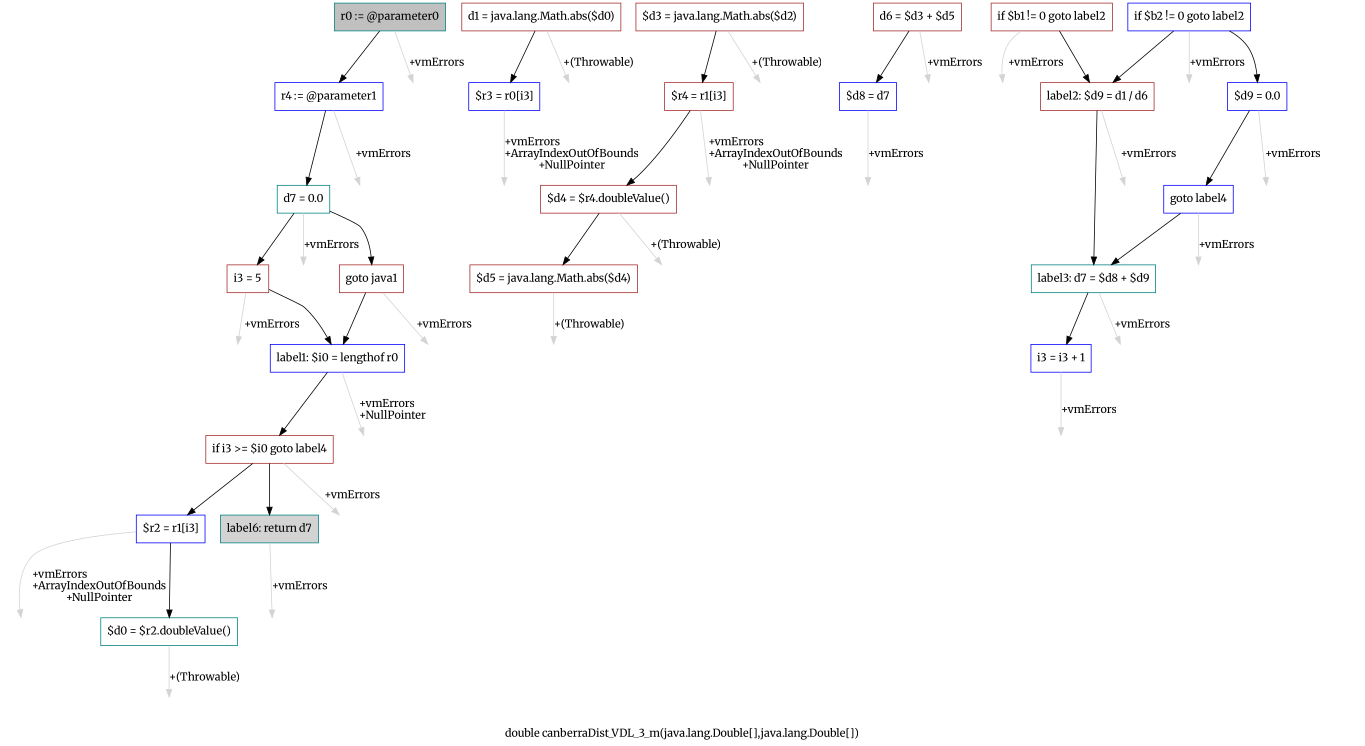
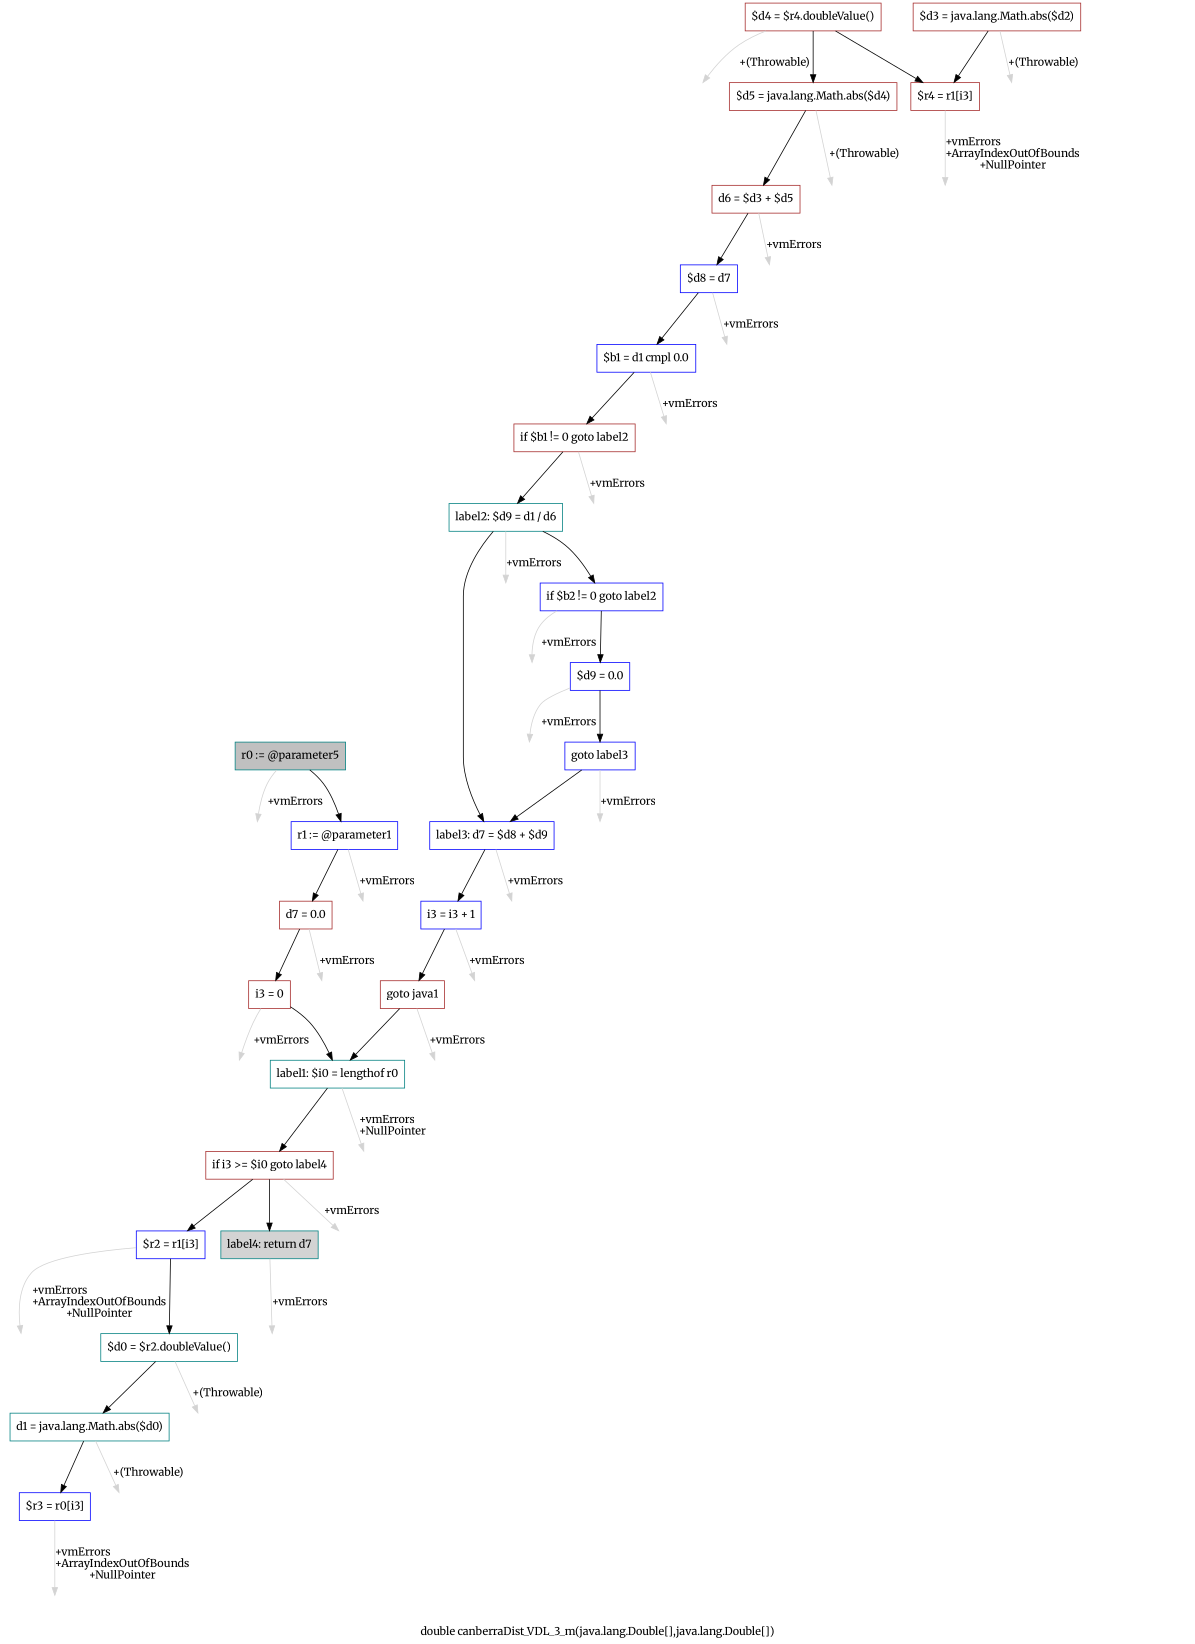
node "r0 := @parameter0": label "r0 := @parameter0" -> "r0 := @parameter5"
node "d1 = java.lang.Math.abs($d0)": color brown -> teal
edge "if $b2 != 0 goto label2" -> "label2: $d9 = d1 / d6": reversed
node "r4 := @parameter1": label "r4 := @parameter1" -> "r1 := @parameter1"
node "label2: $d9 = d1 / d6": color brown -> teal
edge "$d5 = java.lang.Math.abs($d4)" -> "d6 = $d3 + $d5": added
edge "$r4 = r1[i3]" -> "$d4 = $r4.doubleValue()": reversed
node "d7 = 0.0": color teal -> brown
node "goto label4": label "goto label4" -> "goto label3"
edge "d7 = 0.0" -> "goto java1": now "i3 = i3 + 1" -> "goto java1"
node "i3 = 5": label "i3 = 5" -> "i3 = 0"
node "label3: d7 = $d8 + $d9": color teal -> blue
node "label1: $i0 = lengthof r0": color blue -> teal
node "$b1 = d1 cmpl 0.0": added
node "label6: return d7": label "label6: return d7" -> "label4: return d7"
edge "$d0 = $r2.doubleValue()" -> "d1 = java.lang.Math.abs($d0)": added
